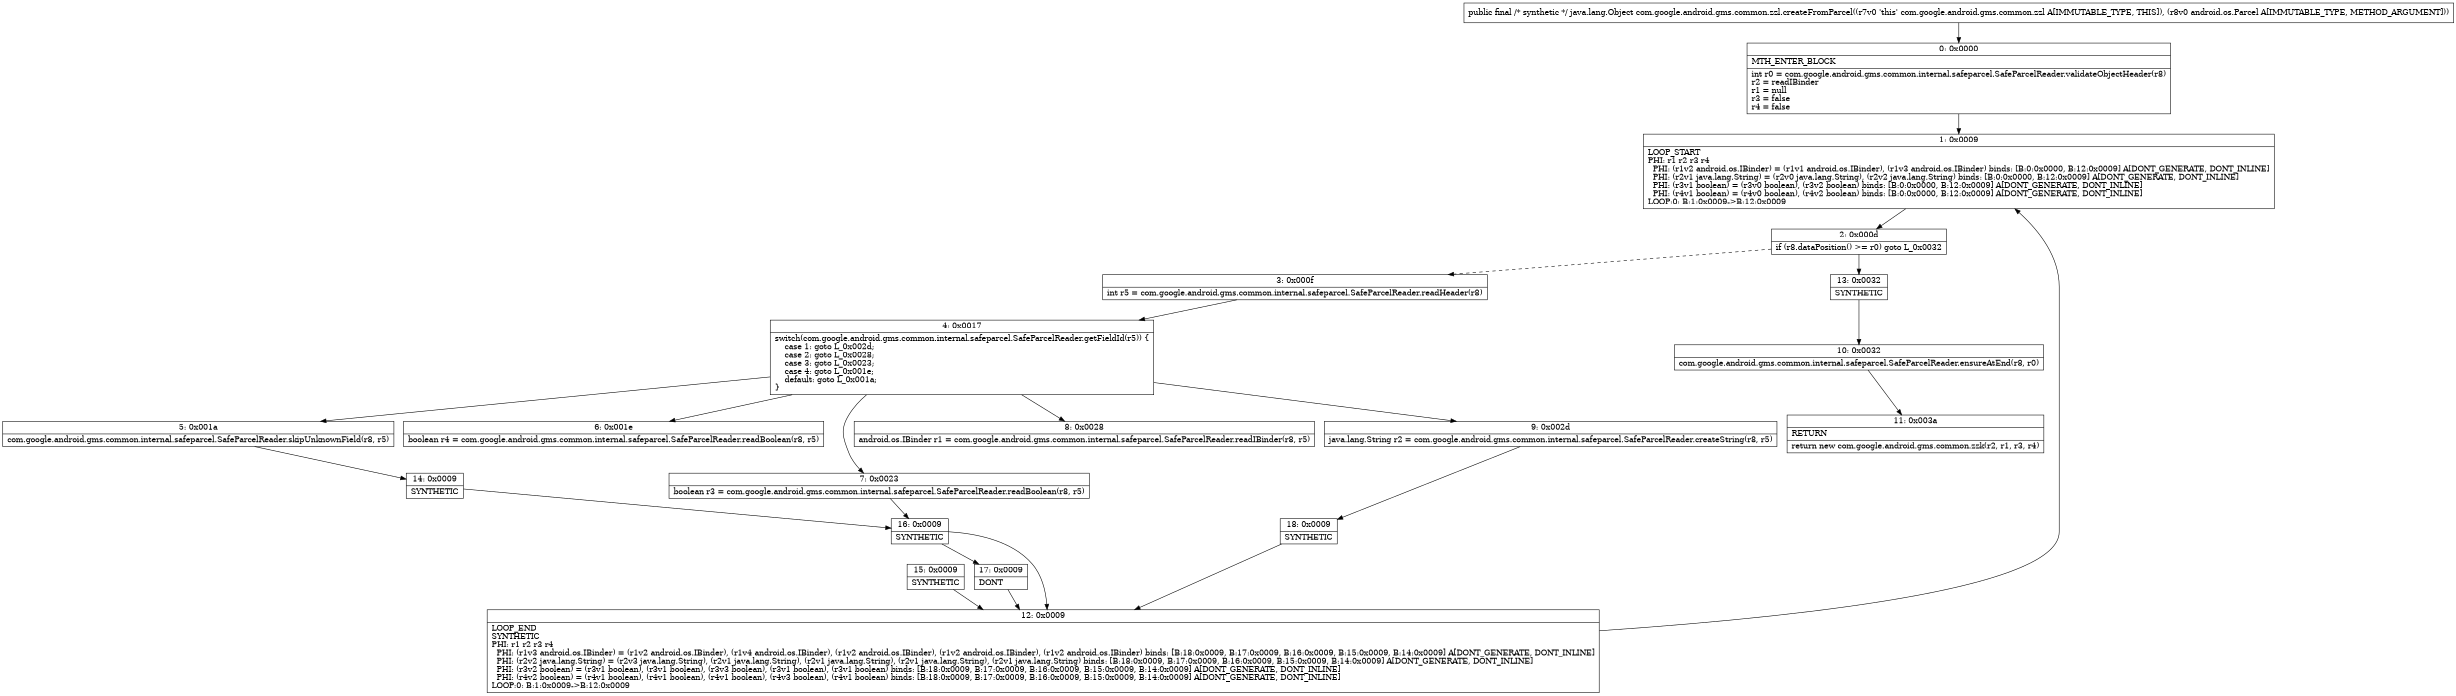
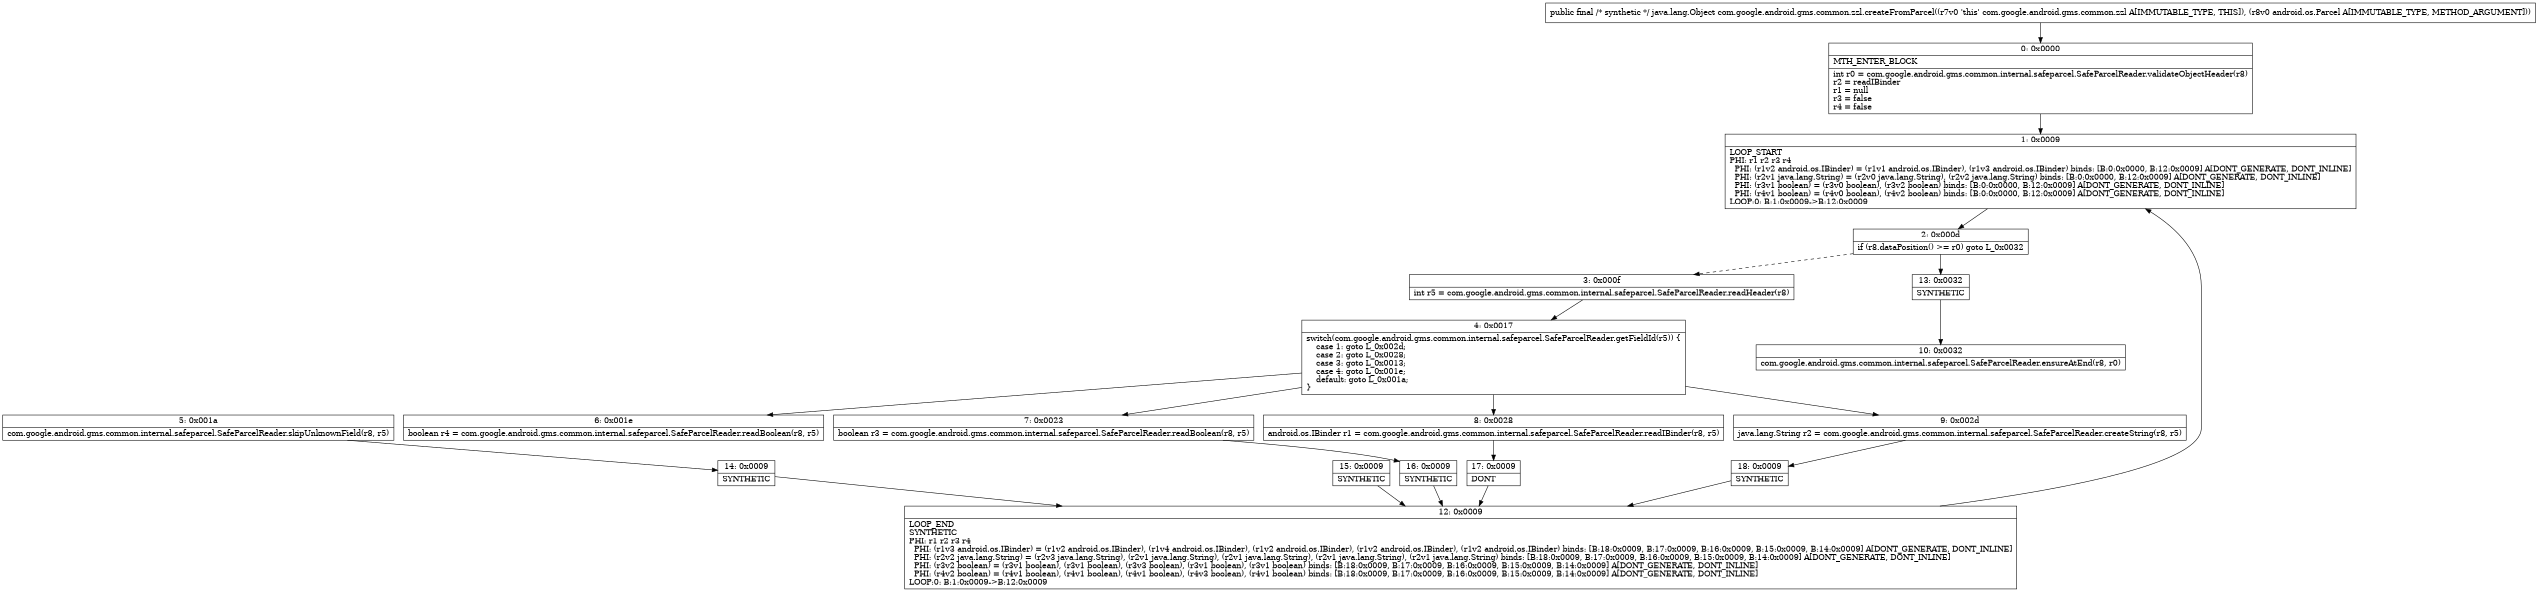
node "4: 0x0017": text "case 3: goto L_0x0023;" -> "case 3: goto L_0x0013;"
edge "4: 0x0017" -> "5: 0x001a": removed
node "11: 0x003a": removed
edge "14: 0x0009" -> "16: 0x0009": now "14: 0x0009" -> "12: 0x0009"
edge "16: 0x0009" -> "17: 0x0009": now "8: 0x0028" -> "17: 0x0009"
